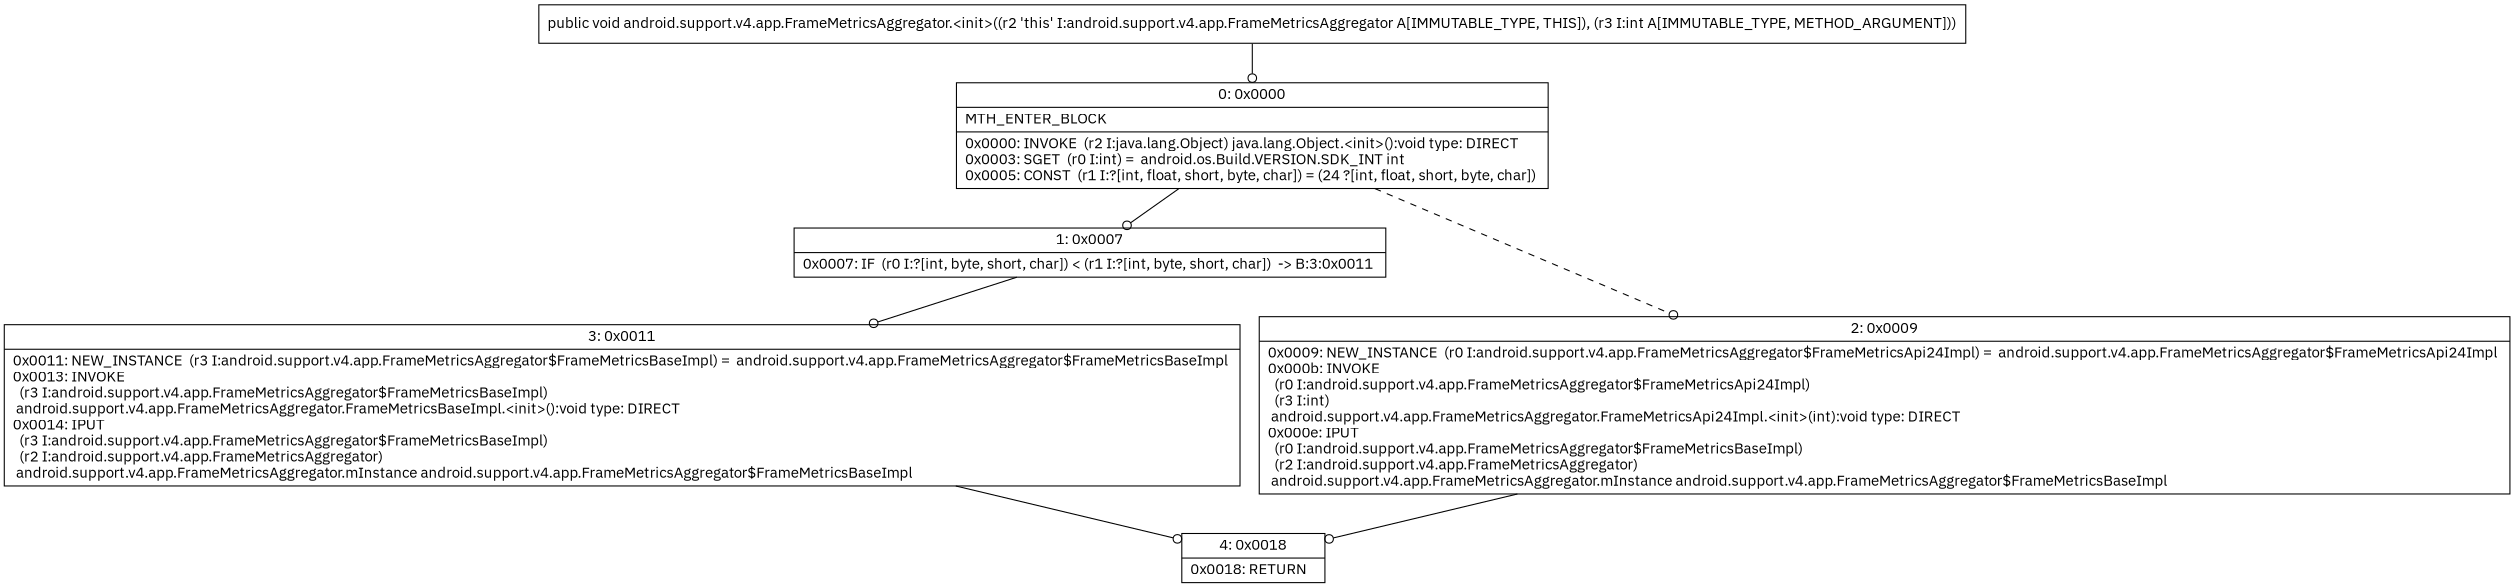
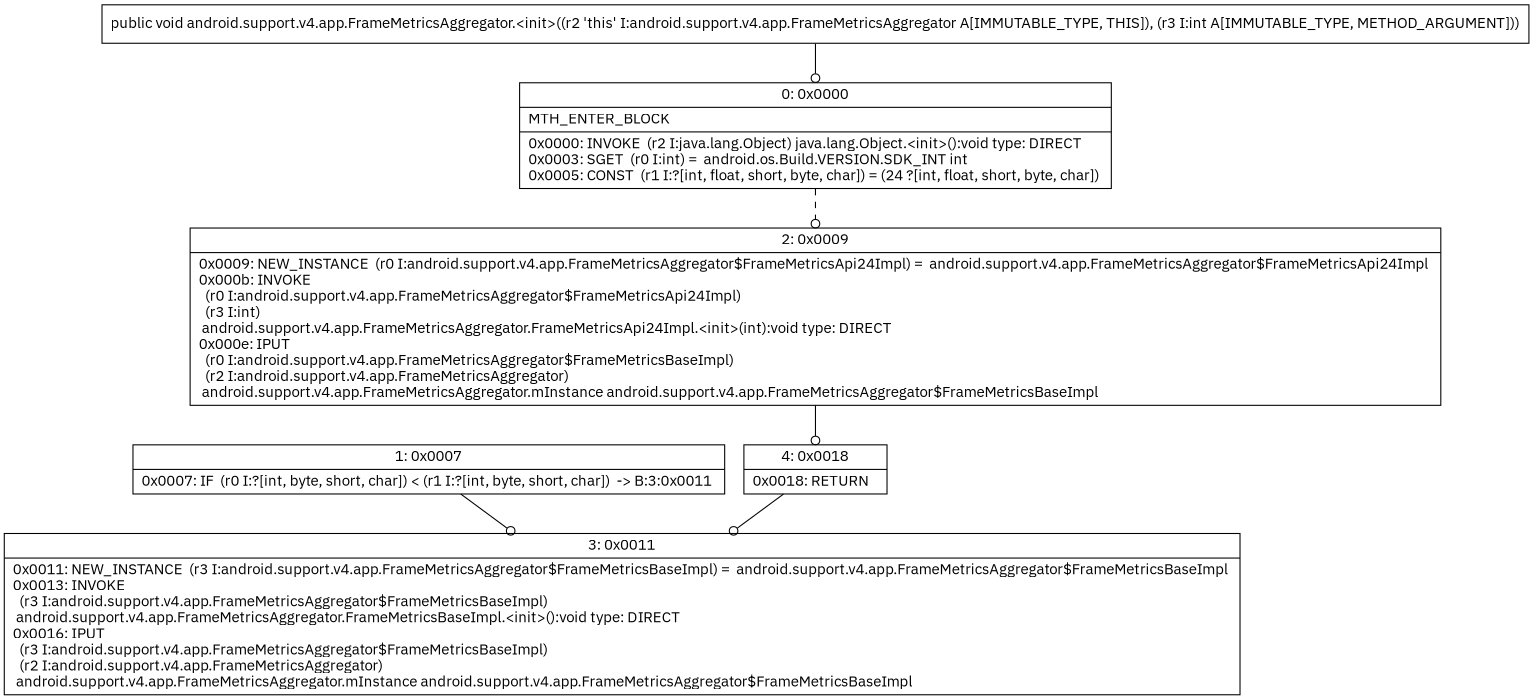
edge "0: 0x0000" -> "1: 0x0007": removed
node "3: 0x0011": text "0x0014: IPUT" -> "0x0016: IPUT"
edge "3: 0x0011" -> "4: 0x0018": reversed
